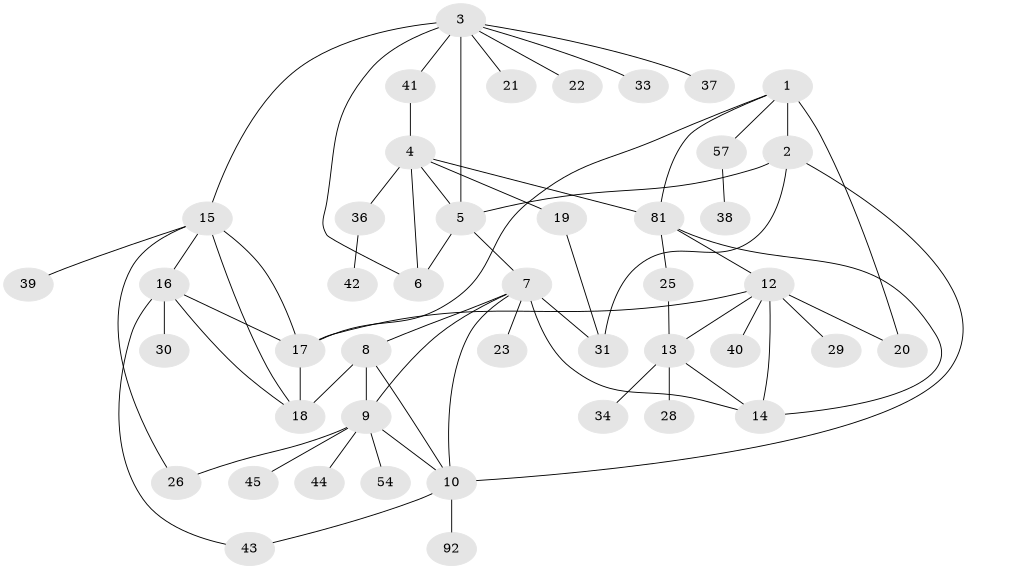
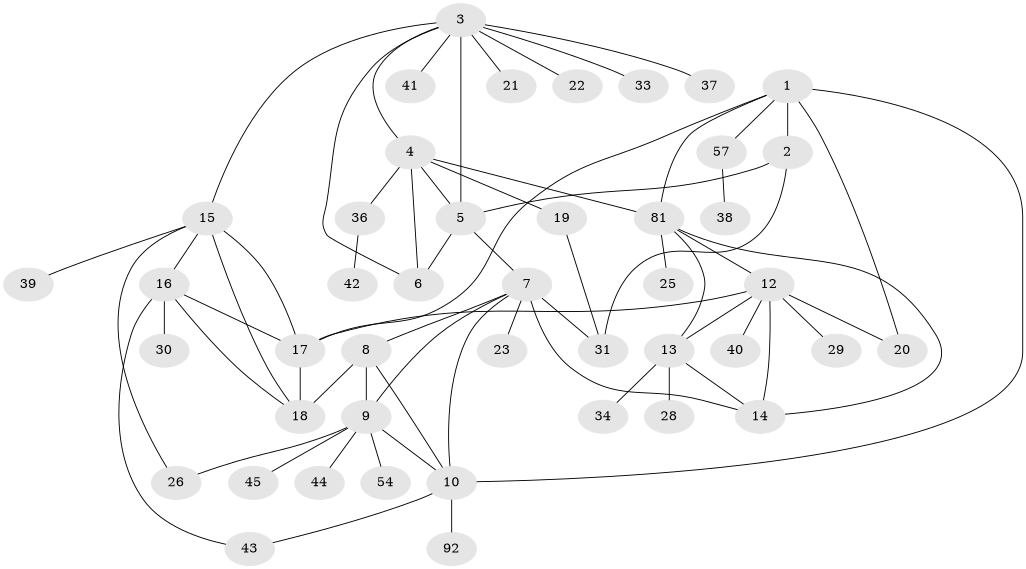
edge "41" -- "4": now "3" -- "4"
edge "25" -- "13": now "81" -- "13"
edge "2" -- "10": now "1" -- "10"
